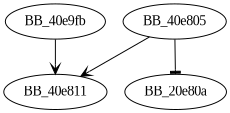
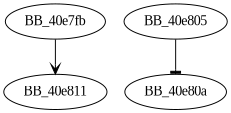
node "BB_40e9fb": label "BB_40e9fb" -> "BB_40e7fb"
edge "BB_40e805" -> "BB_40e811": removed
node "BB_20e80a": label "BB_20e80a" -> "BB_40e80a"
